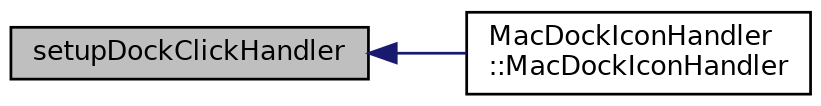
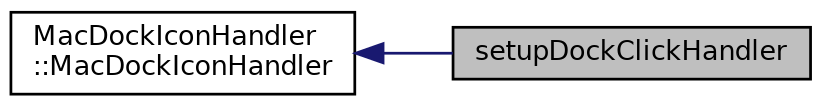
edge "MacDockIconHandler ::MacDockIconHandler" -> "setupDockClickHandler": reversed
